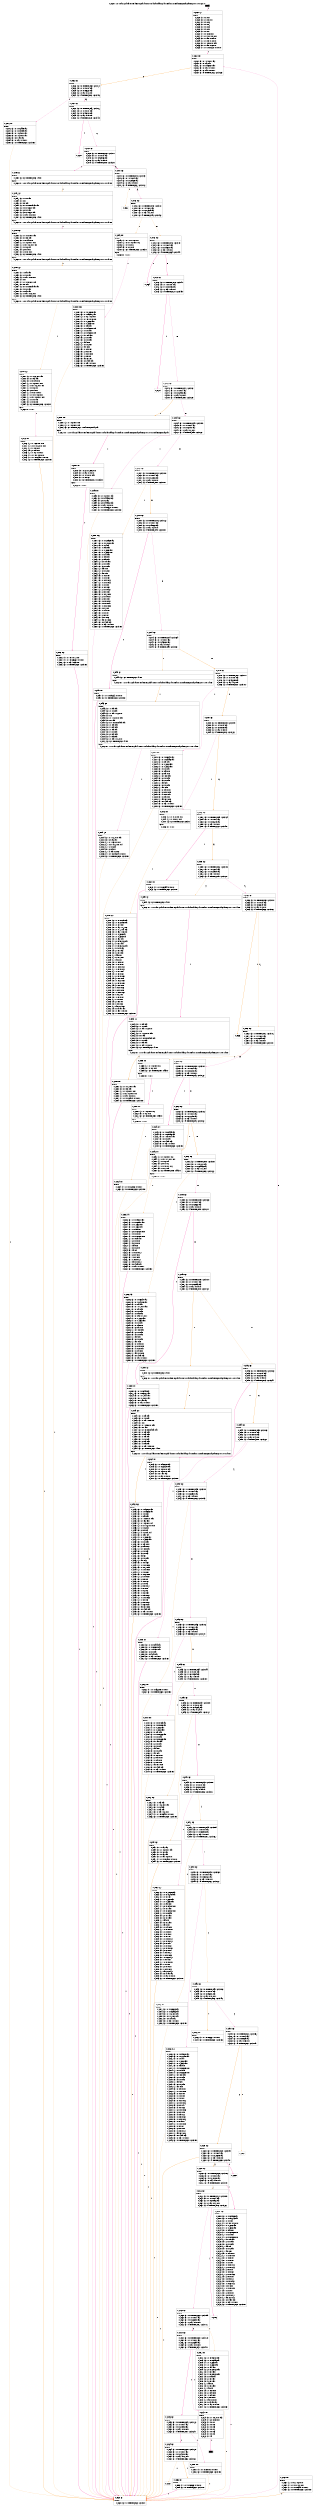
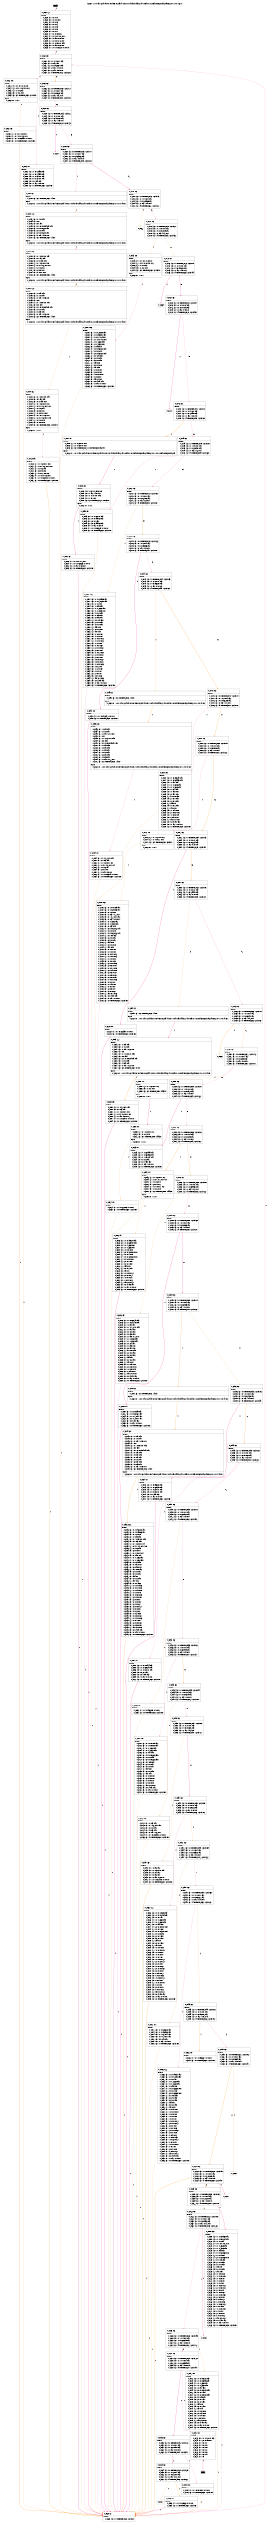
node "0x401c46 [23]": added
